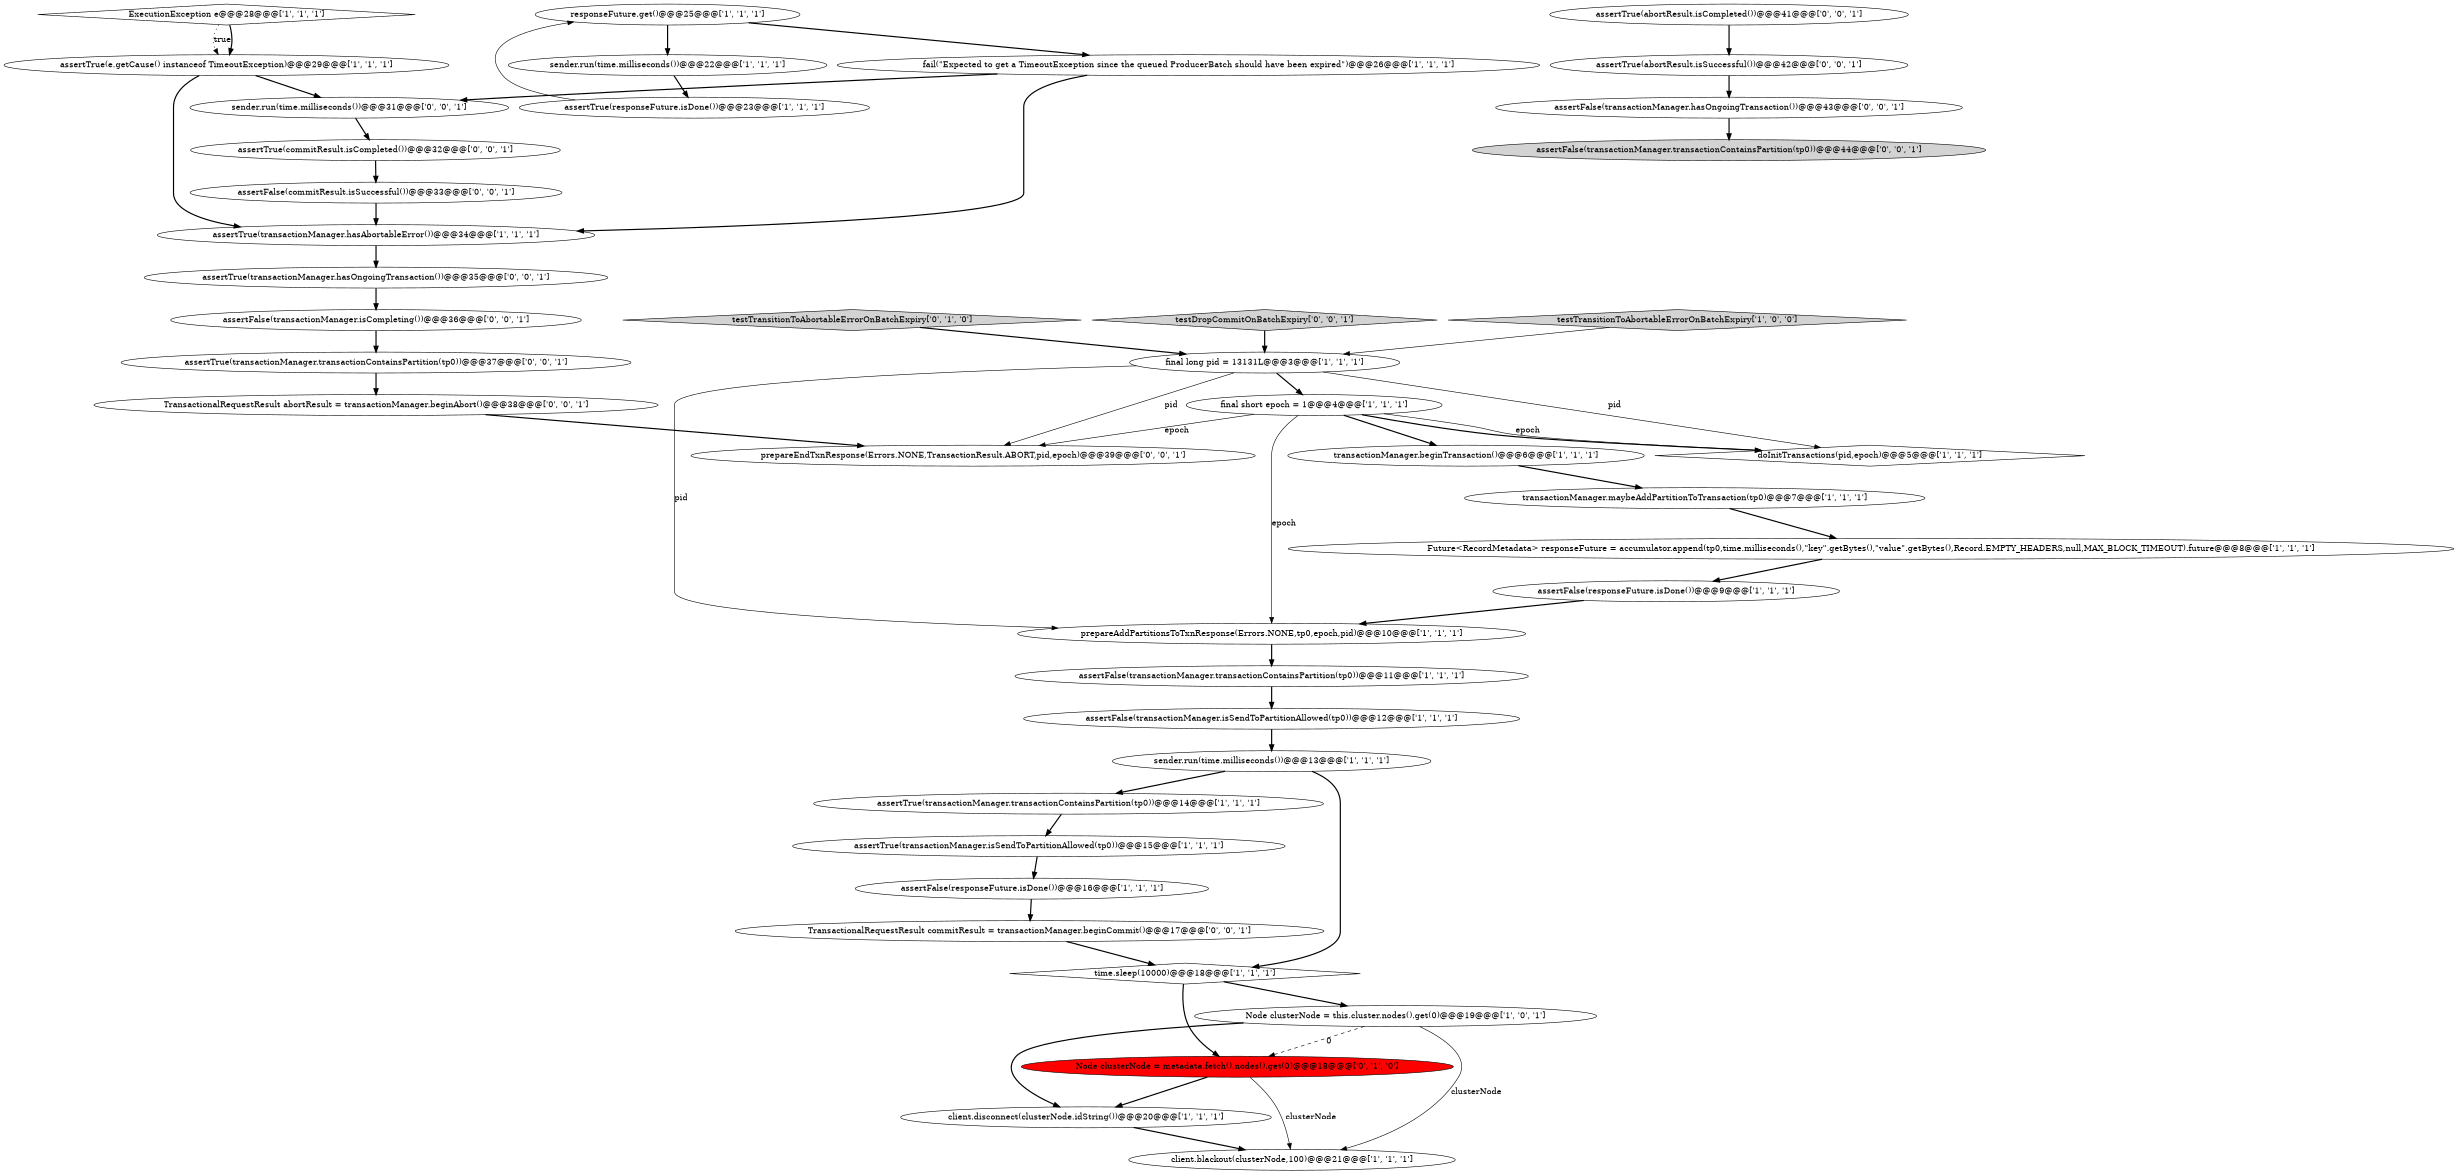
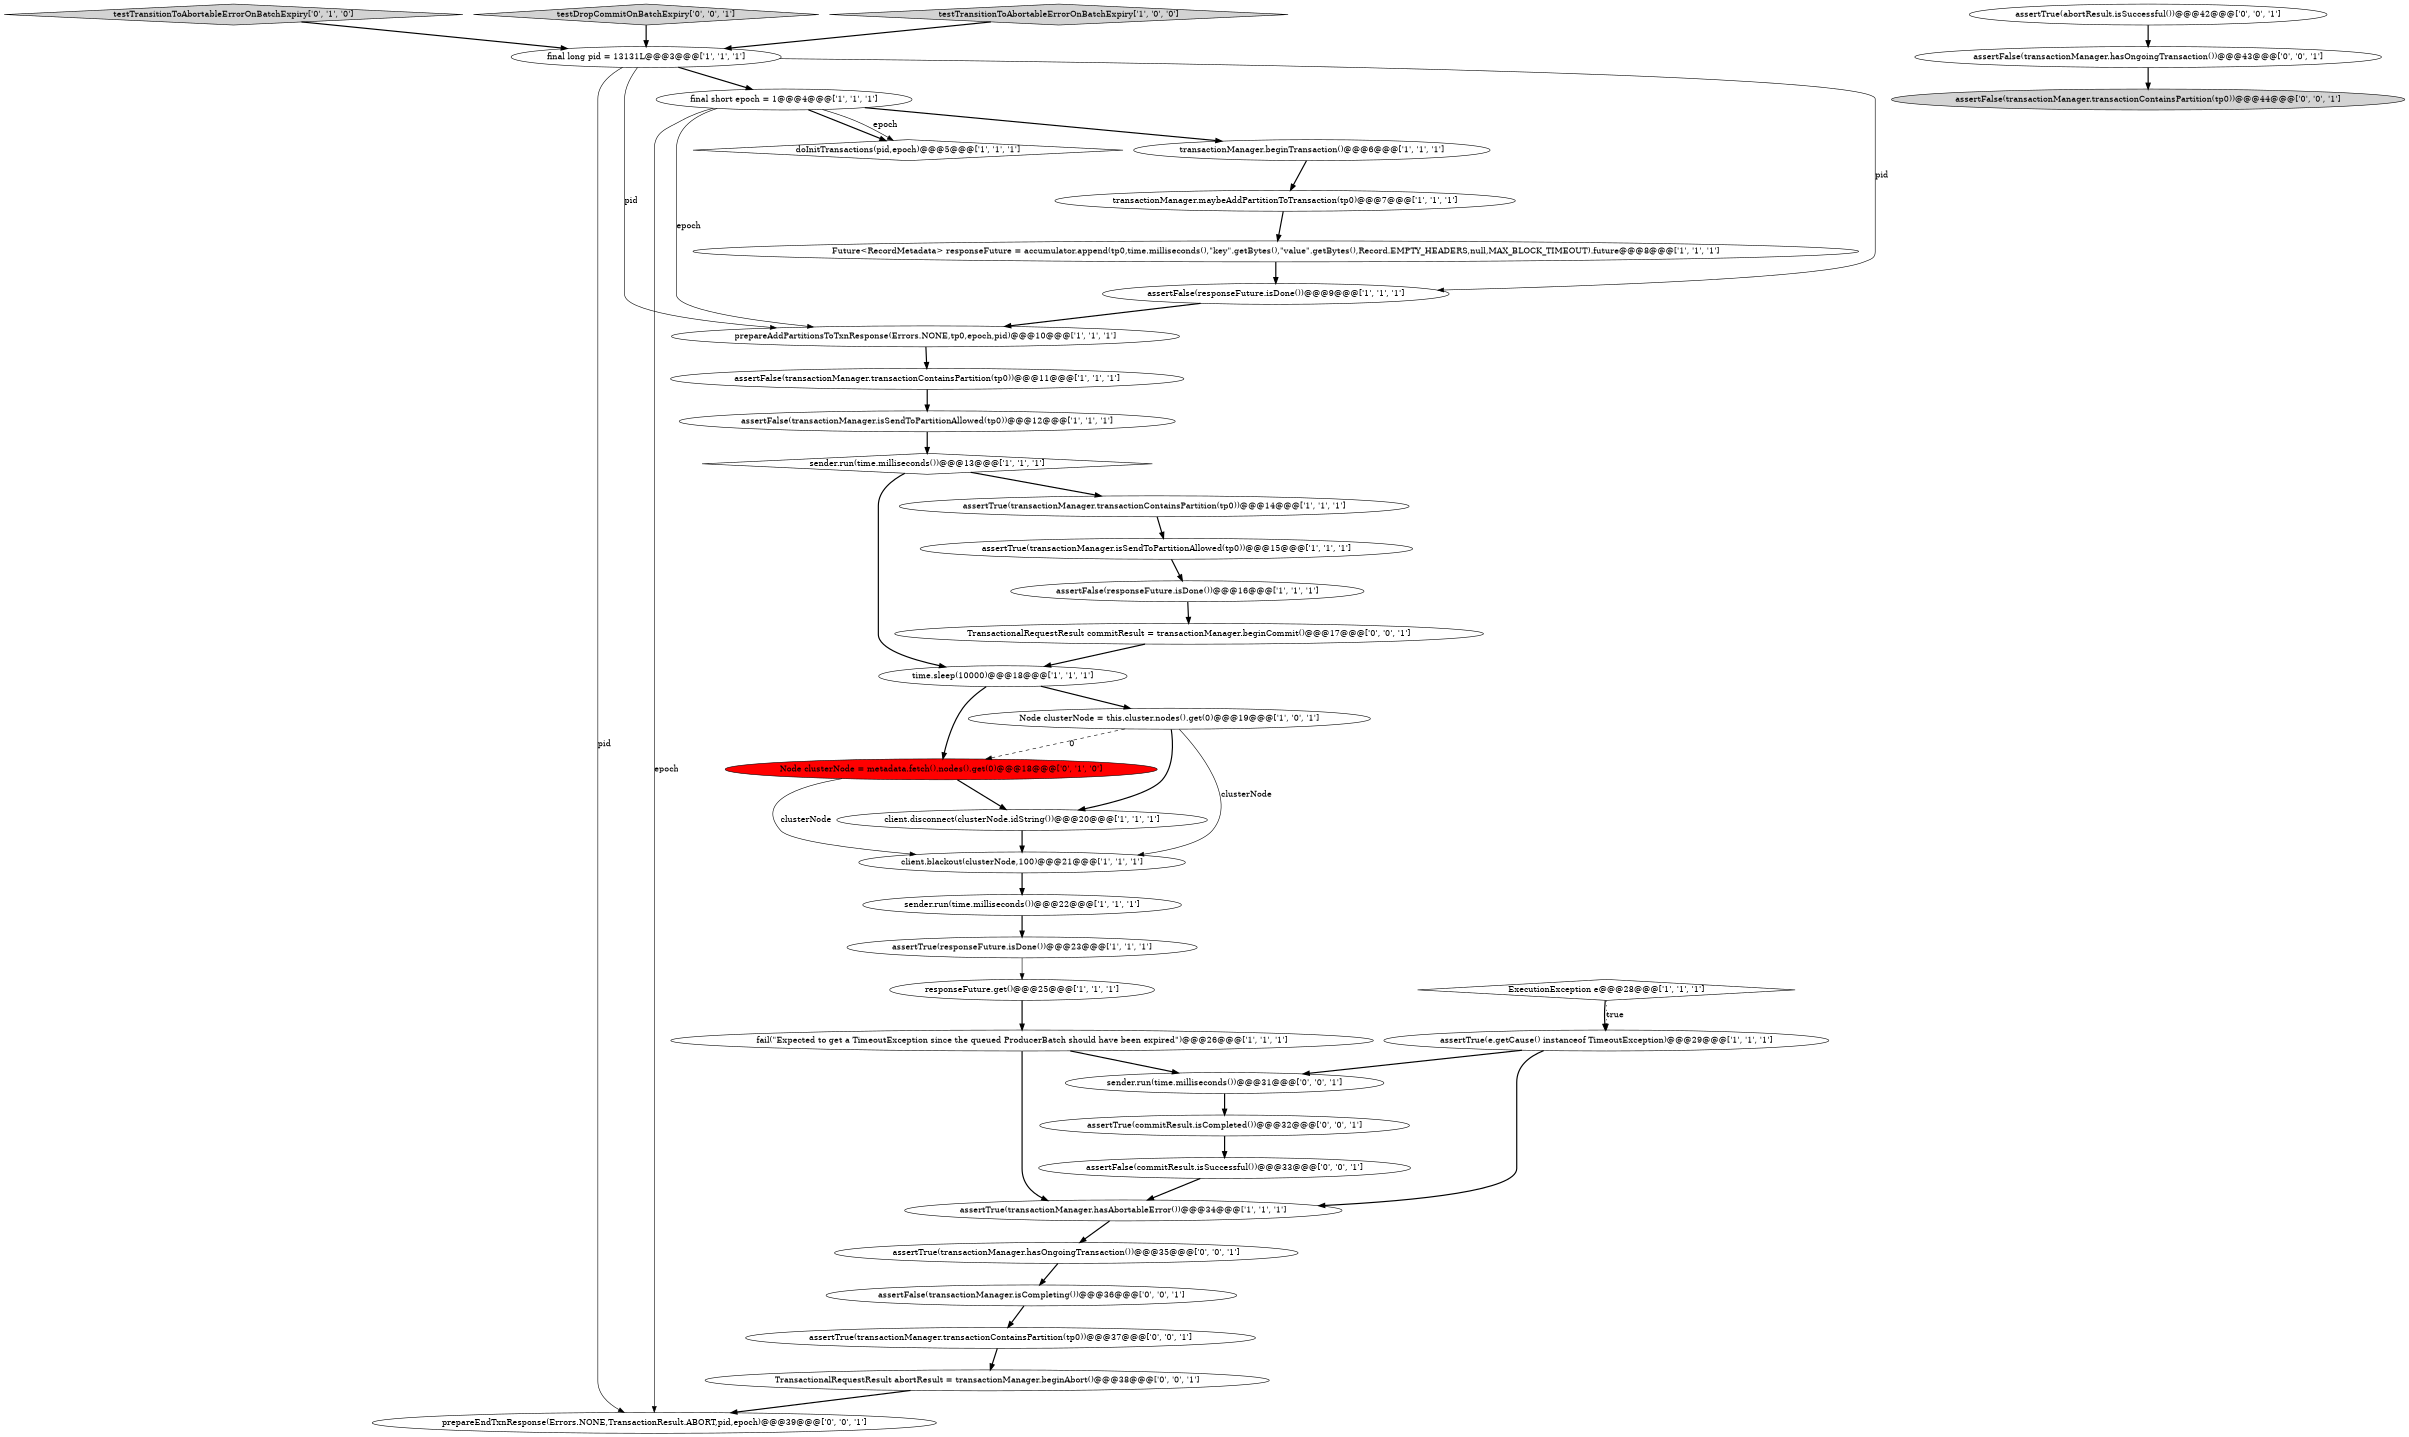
node "assertTrue(abortResult.isCompleted())@@@41@@@['0', '0', '1']": removed
edge "responseFuture.get()@@@25@@@['1', '1', '1']" -> "sender.run(time.milliseconds())@@@22@@@['1', '1', '1']": now "client.blackout(clusterNode,100)@@@21@@@['1', '1', '1']" -> "sender.run(time.milliseconds())@@@22@@@['1', '1', '1']"
edge "testTransitionToAbortableErrorOnBatchExpiry['1', '0', '0']" -> "final long pid = 13131L@@@3@@@['1', '1', '1']": style solid -> bold
edge "final long pid = 13131L@@@3@@@['1', '1', '1']" -> "doInitTransactions(pid,epoch)@@@5@@@['1', '1', '1']": now "final long pid = 13131L@@@3@@@['1', '1', '1']" -> "assertFalse(responseFuture.isDone())@@@9@@@['1', '1', '1']"
node "sender.run(time.milliseconds())@@@13@@@['1', '1', '1']": shape ellipse -> diamond
node "time.sleep(10000)@@@18@@@['1', '1', '1']": shape diamond -> ellipse
